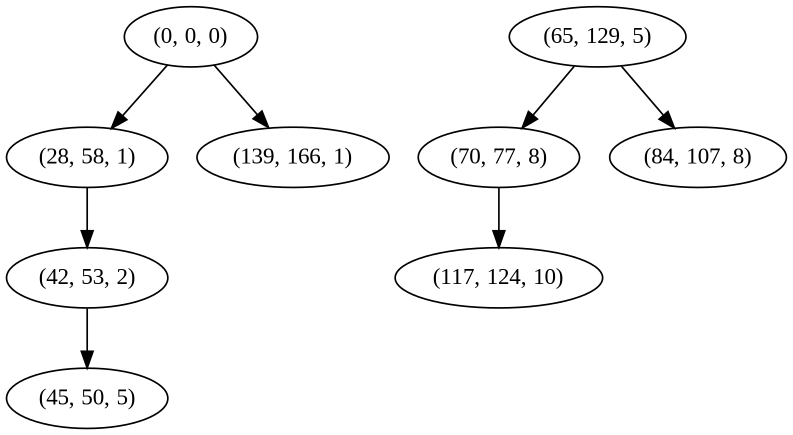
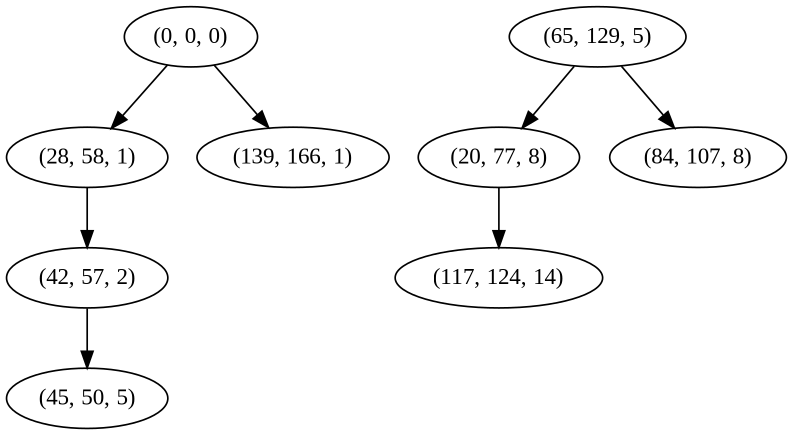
node "(70, 77, 8)": label "(70, 77, 8)" -> "(20, 77, 8)"
node "(42, 53, 2)": label "(42, 53, 2)" -> "(42, 57, 2)"
node "(117, 124, 10)": label "(117, 124, 10)" -> "(117, 124, 14)"
